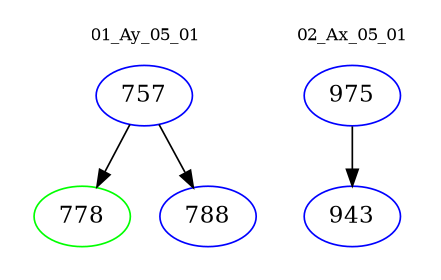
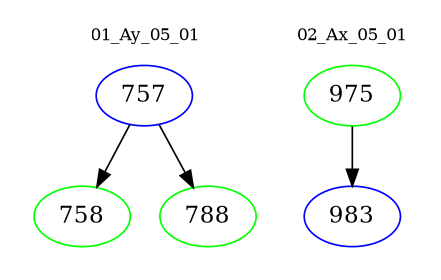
node "975": color blue -> green
node "778": label "778" -> "758"
node "788": color blue -> green
node "943": label "943" -> "983"
